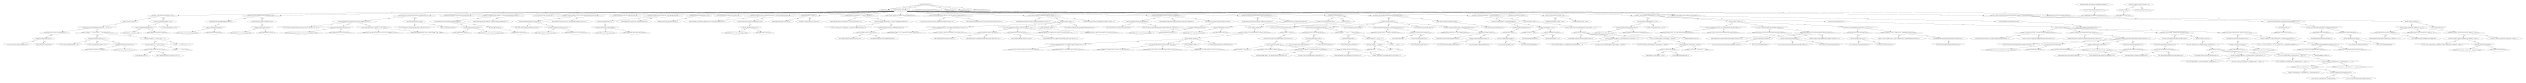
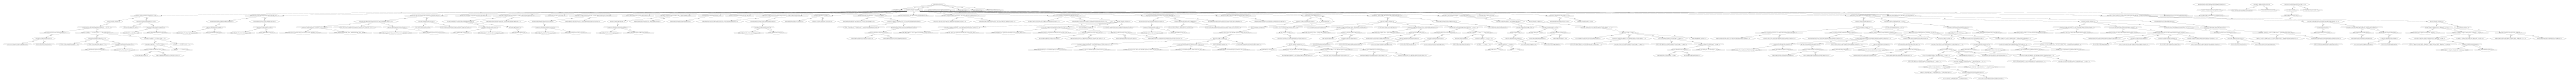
node "(getCommandline,this.cmdl.getCommandline())": removed
node "(IDENTIFIER,JavaCC,getArchiveFile(javaccHome))": removed
